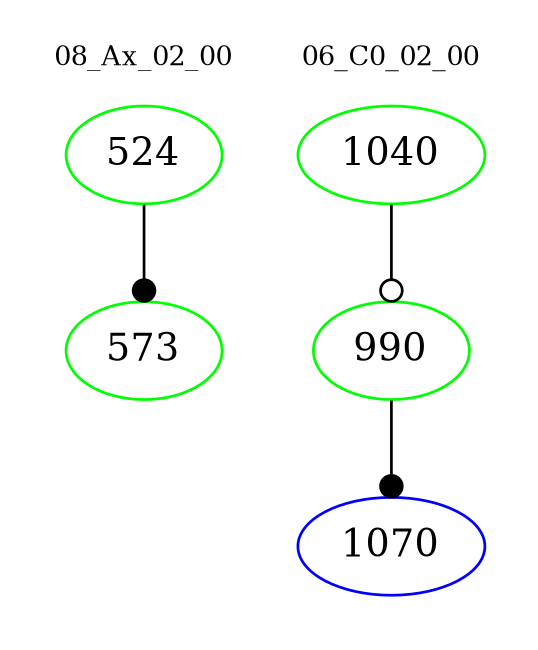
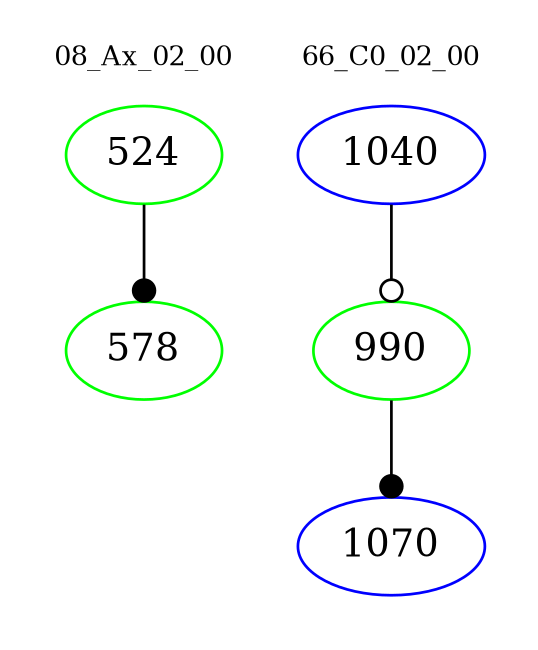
cluster "06_C0_02_00": label "06_C0_02_00" -> "66_C0_02_00"
node "1040": color green -> blue
node "573": label "573" -> "578"
